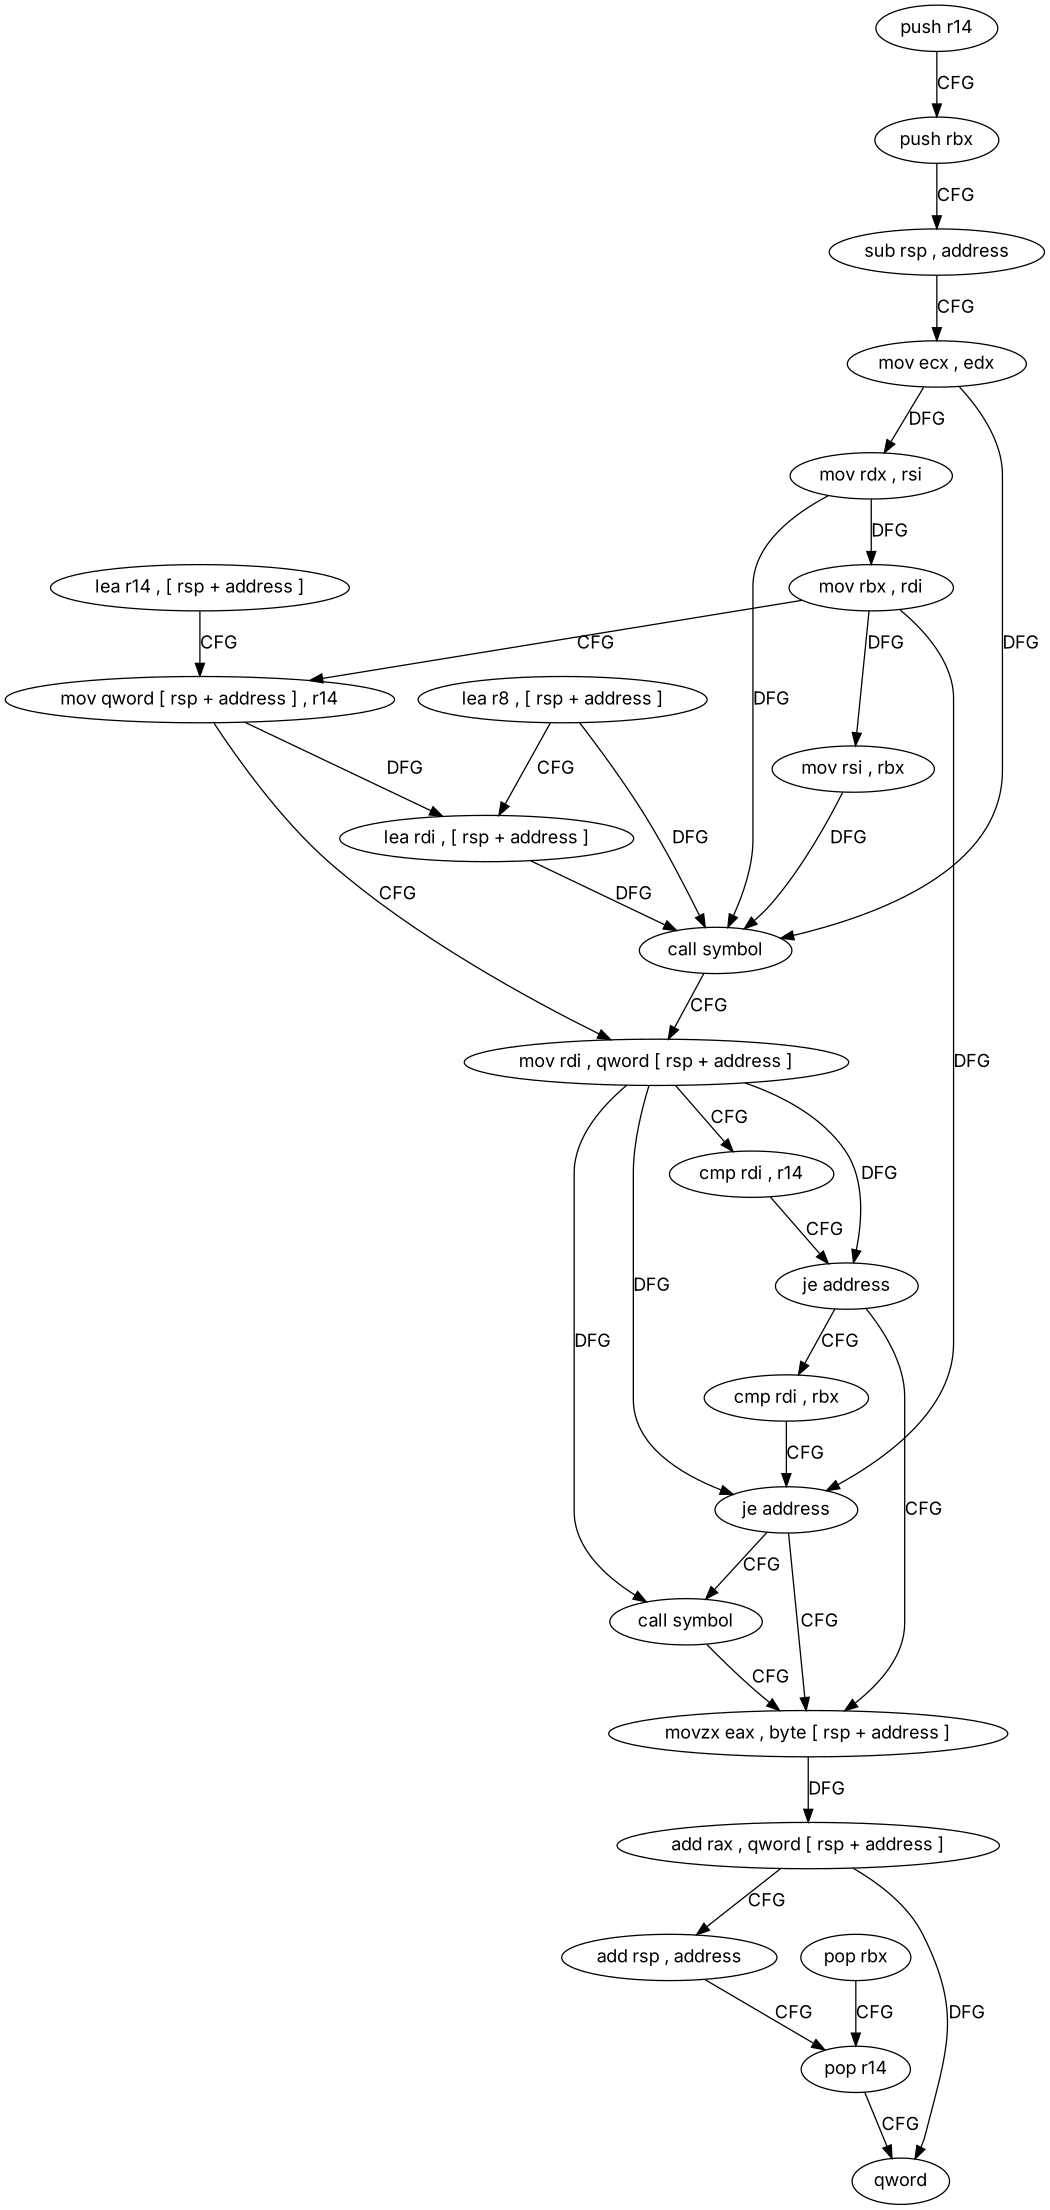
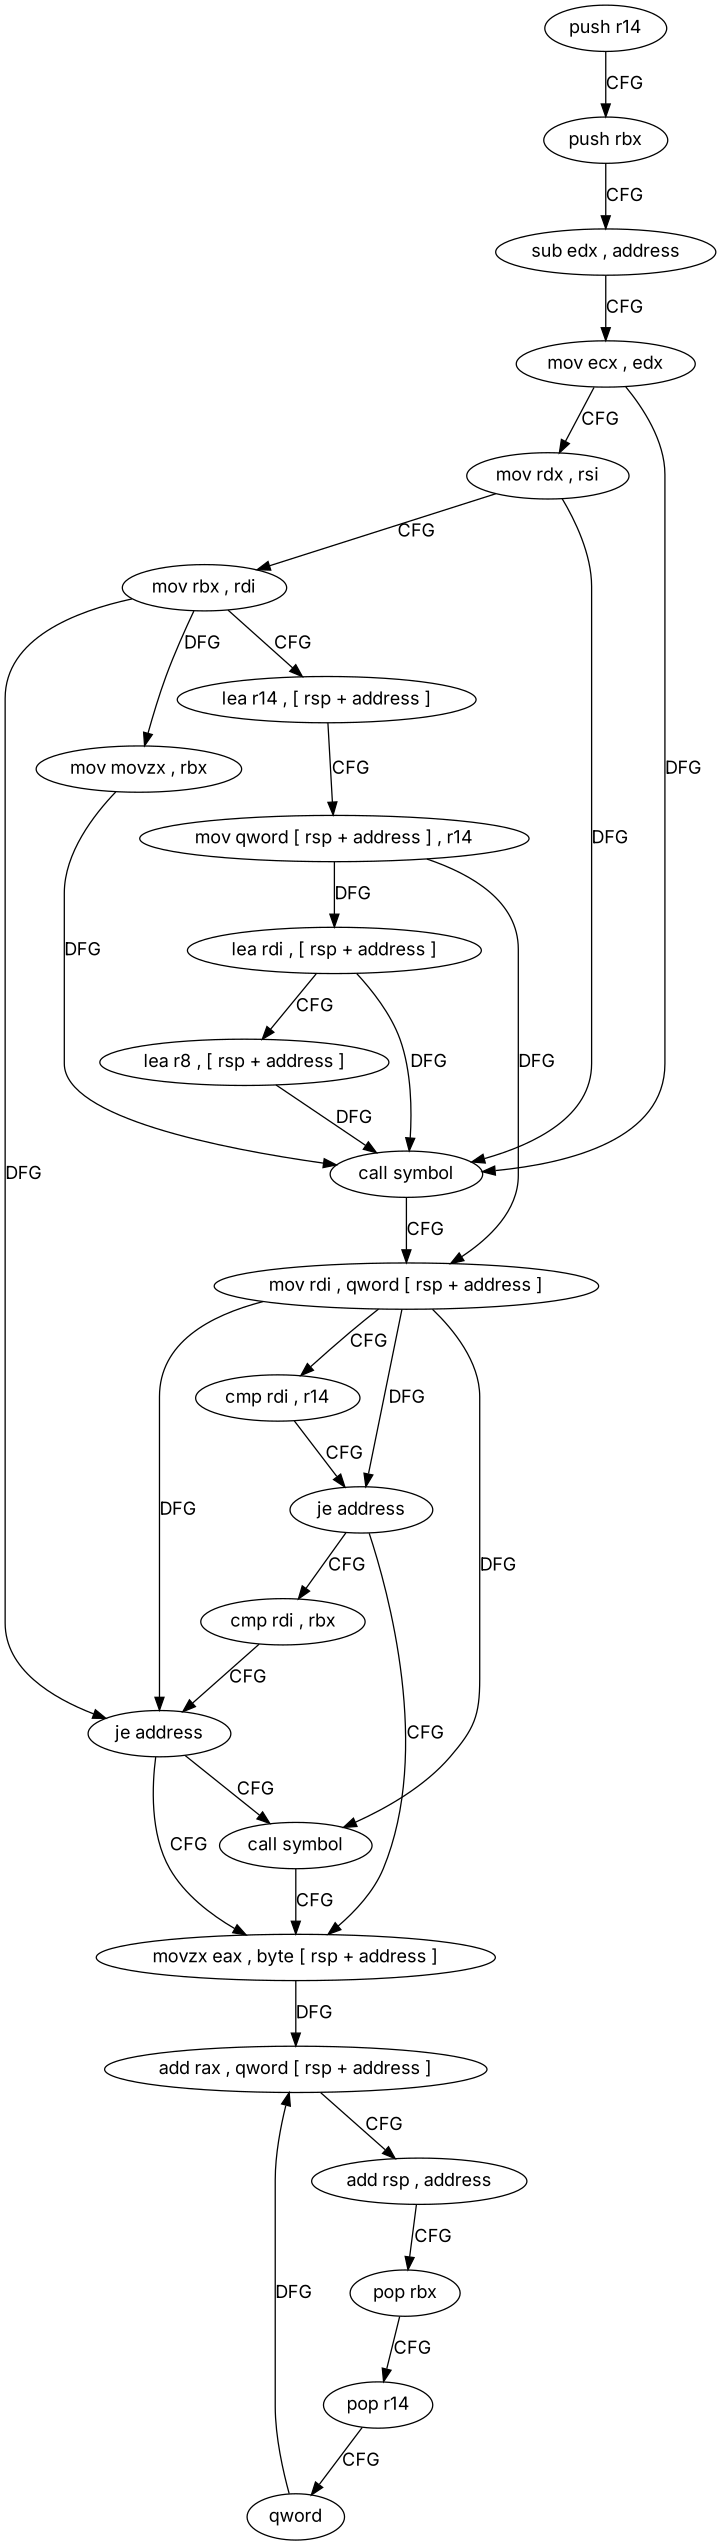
node "sub rsp , address": label "sub rsp , address" -> "sub edx , address"
edge "mov ecx , edx" -> "mov rdx , rsi": label "DFG" -> "CFG"
edge "mov rdx , rsi" -> "mov rbx , rdi": label "DFG" -> "CFG"
edge "mov rbx , rdi" -> "mov qword [ rsp + address ] , r14": now "mov rbx , rdi" -> "lea r14 , [ rsp + address ]"
edge "lea r8 , [ rsp + address ]" -> "lea rdi , [ rsp + address ]": reversed
node "mov rsi , rbx": label "mov rsi , rbx" -> "mov movzx , rbx"
edge "mov qword [ rsp + address ] , r14" -> "mov rdi , qword [ rsp + address ]": label "CFG" -> "DFG"
edge "add rax , qword [ rsp + address ]" -> "qword": reversed
edge "add rsp , address" -> "pop r14": now "add rsp , address" -> "pop rbx"
